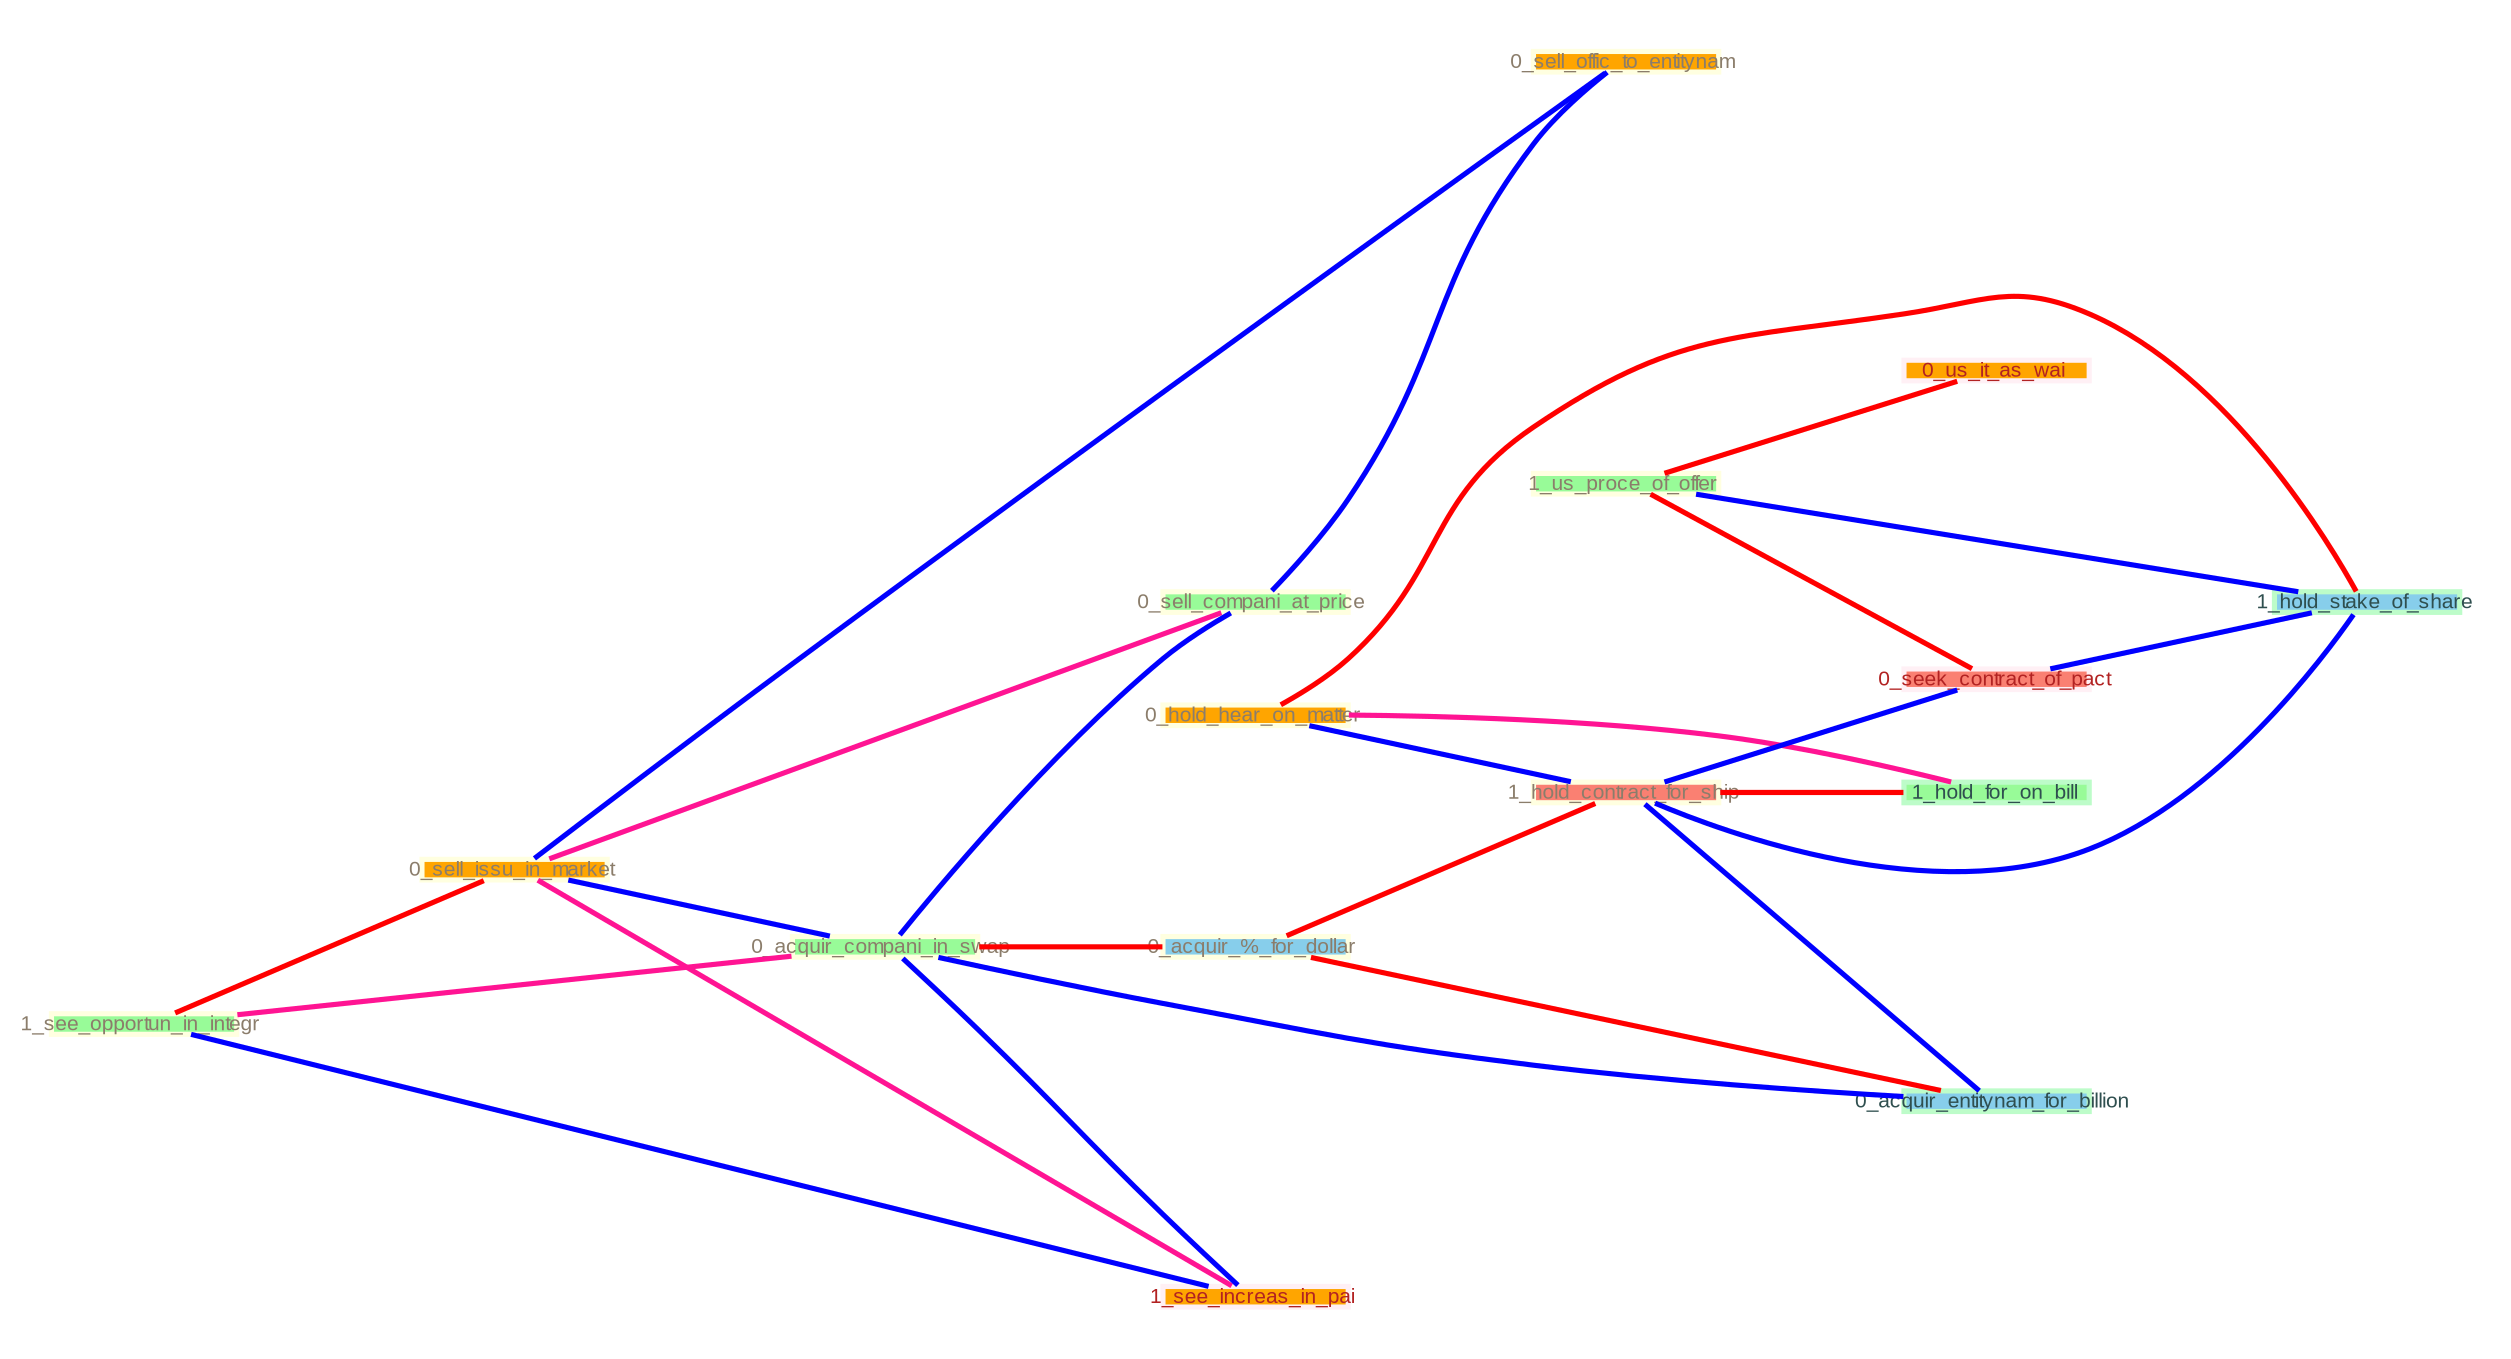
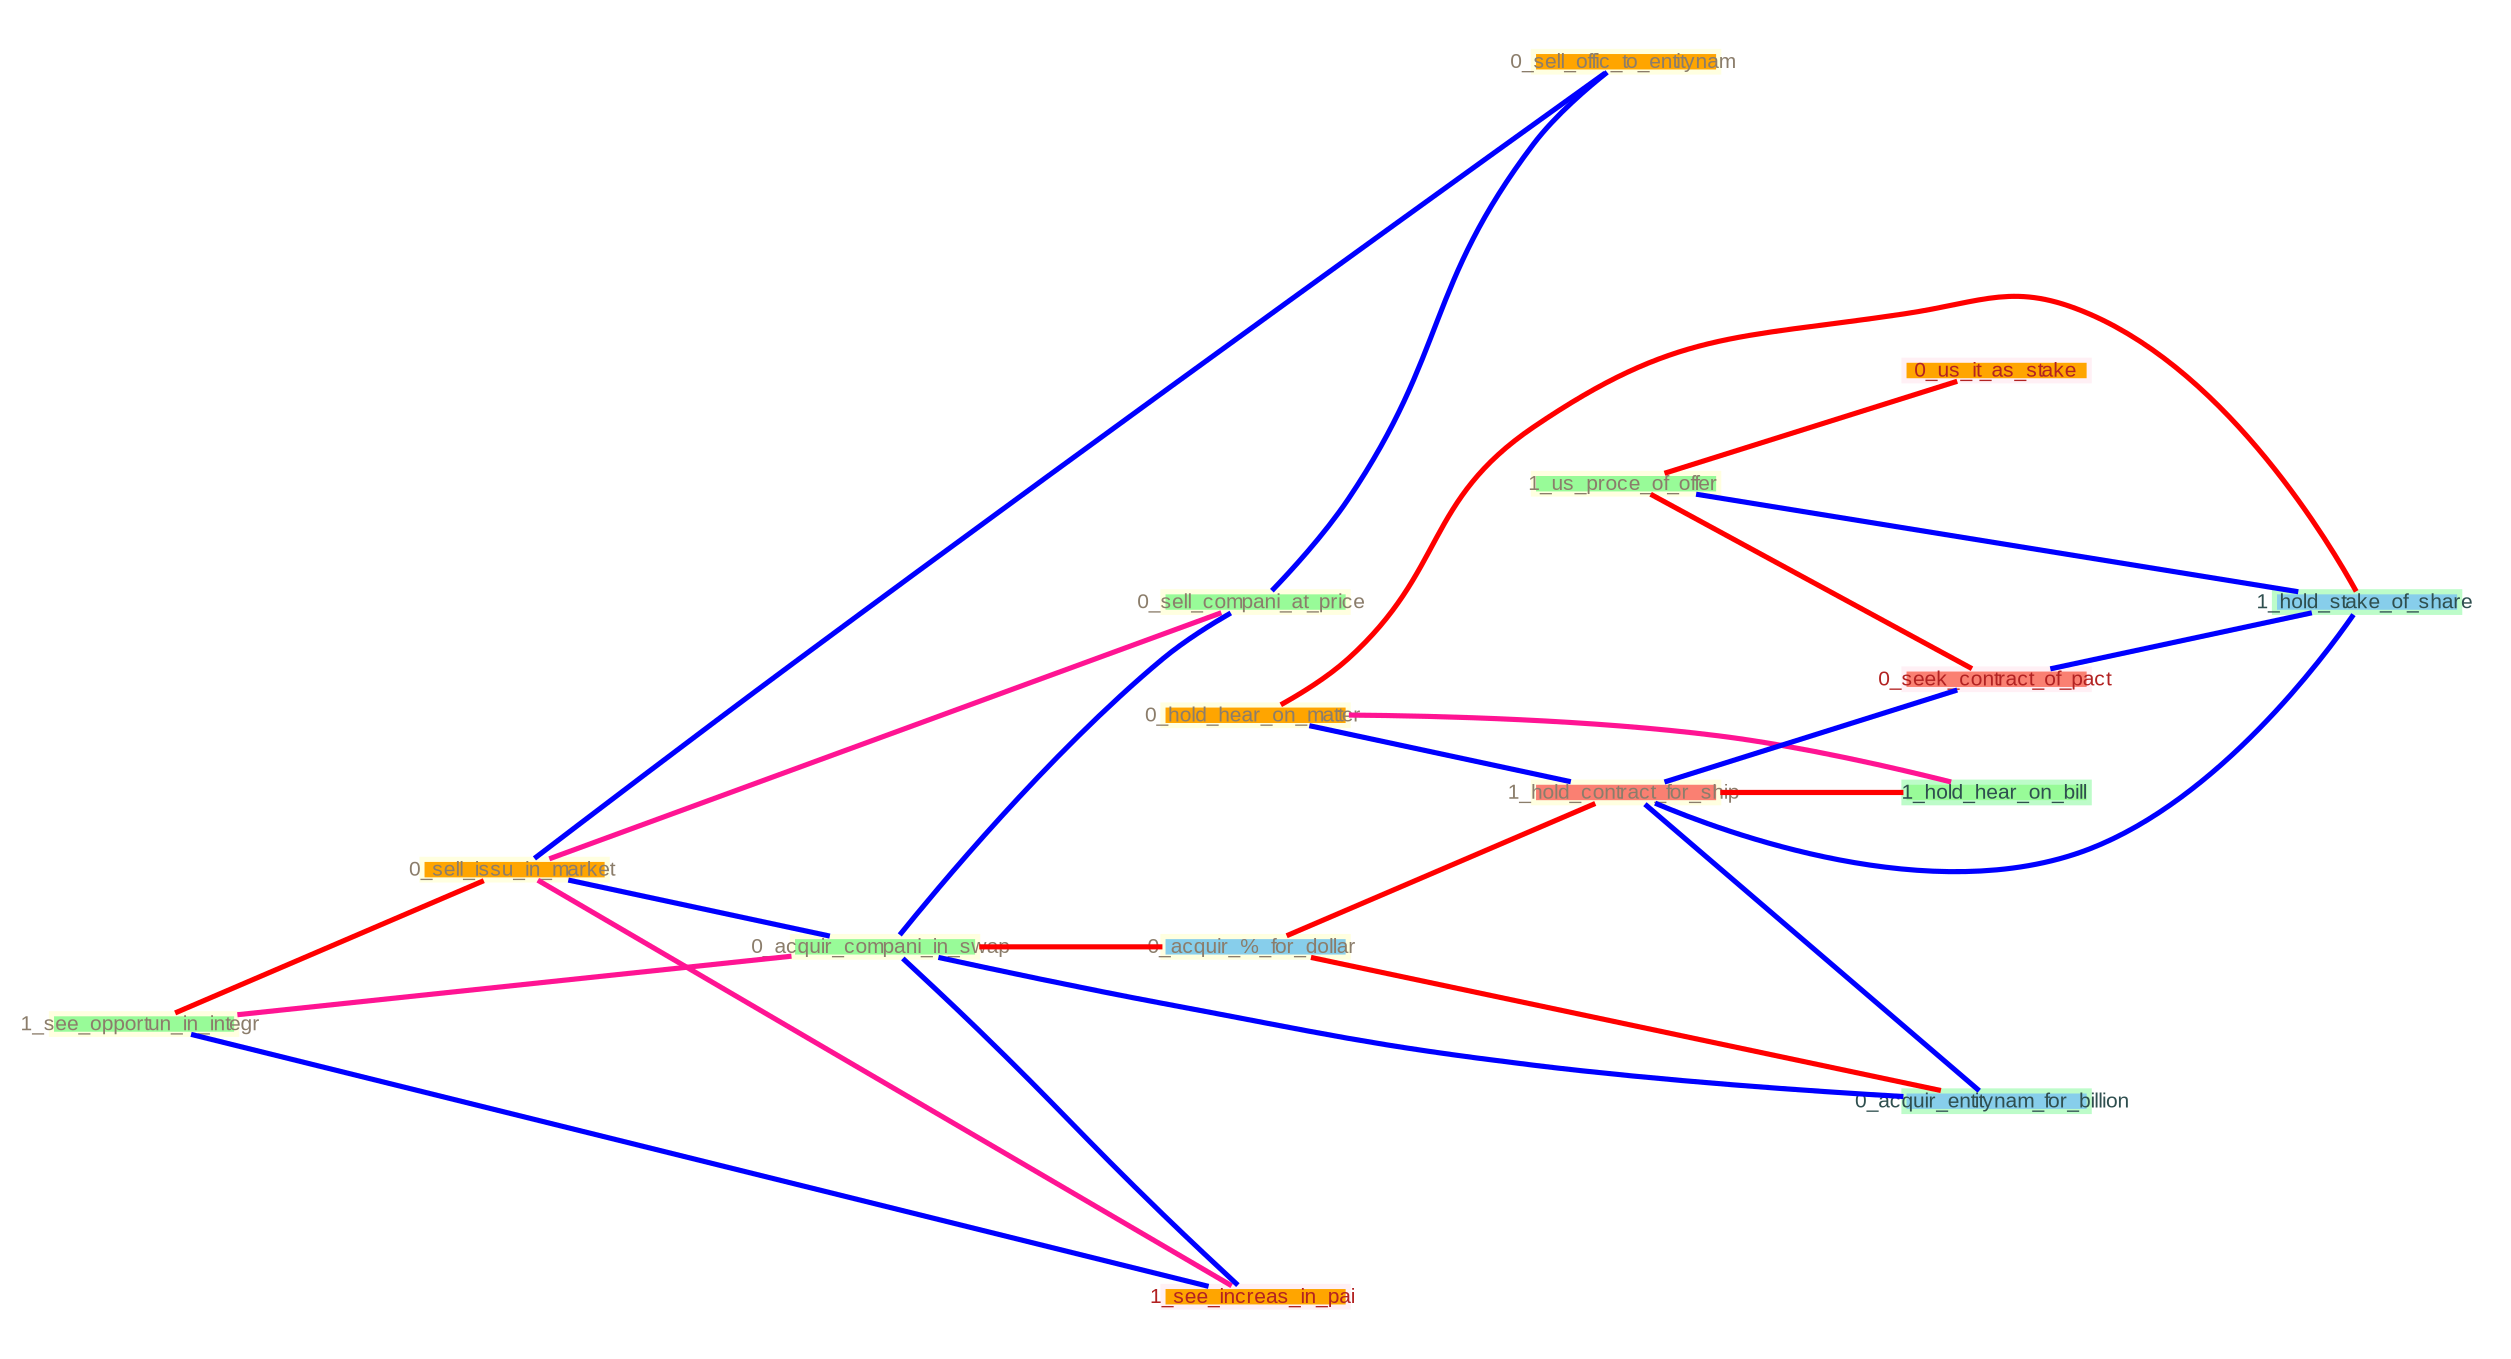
node "0_us_it_as_wai": label "0_us_it_as_wai" -> "0_us_it_as_stake"
node "1_hold_for_on_bill": label "1_hold_for_on_bill" -> "1_hold_hear_on_bill"
